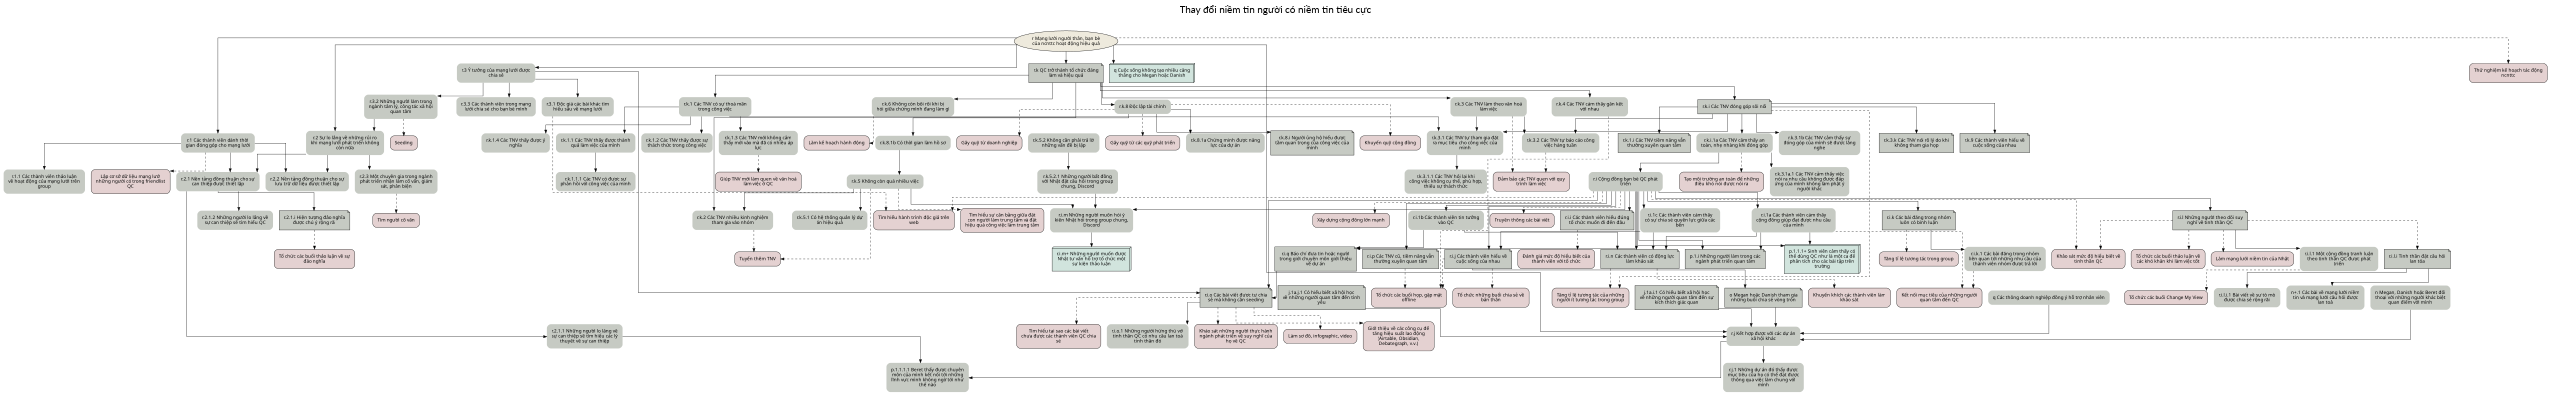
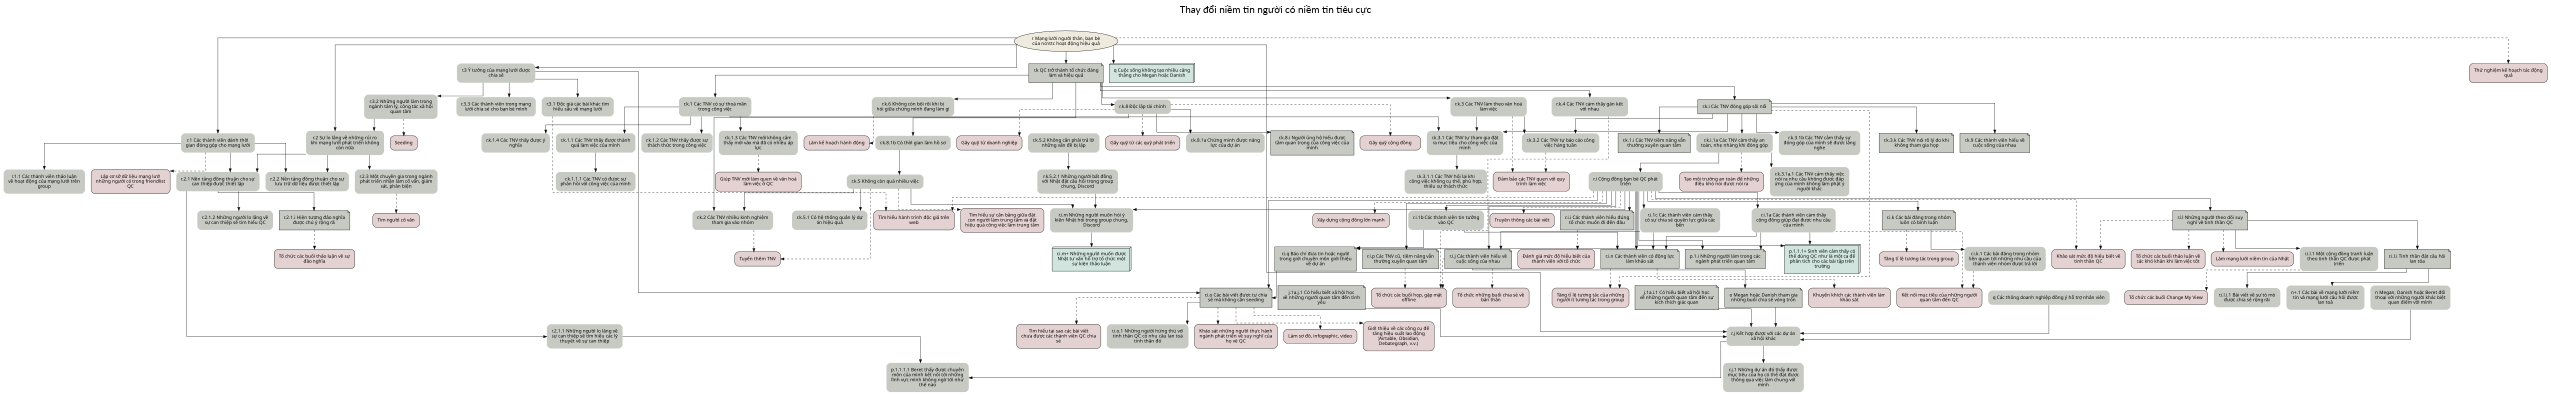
node "Thử nghiệm kế hoạch tác động ncnttc": label "Thử nghiệm kế hoạch tác động ncnttc" -> "Thử nghiệm kế hoạch tác động quả"
node "Khuyến quỹ cộng đồng": label "Khuyến quỹ cộng đồng" -> "Gây quỹ cộng đồng"
edge "r.i.l Những người theo dõi suy nghĩ về tinh thần QC" -> "r.i.l.i Tinh thần đặt câu hỏi lan tỏa": style dashed -> solid
